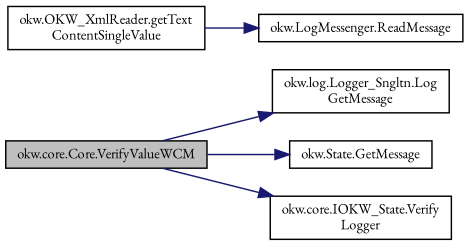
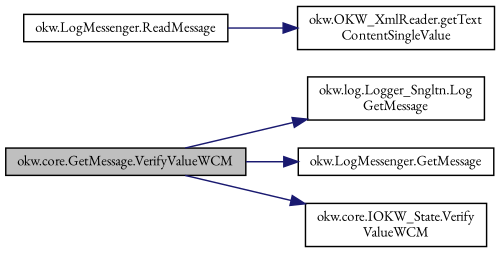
edge "okw.OKW_XmlReader.getText ContentSingleValue" -> "okw.LogMessenger.ReadMessage": reversed
node "okw.core.Core.VerifyValueWCM": label "okw.core.Core.VerifyValueWCM" -> "okw.core.GetMessage.VerifyValueWCM"
node "okw.State.GetMessage": label "okw.State.GetMessage" -> "okw.LogMessenger.GetMessage"
node "okw.core.IOKW_State.Verify Logger": label "okw.core.IOKW_State.Verify Logger" -> "okw.core.IOKW_State.Verify ValueWCM"
